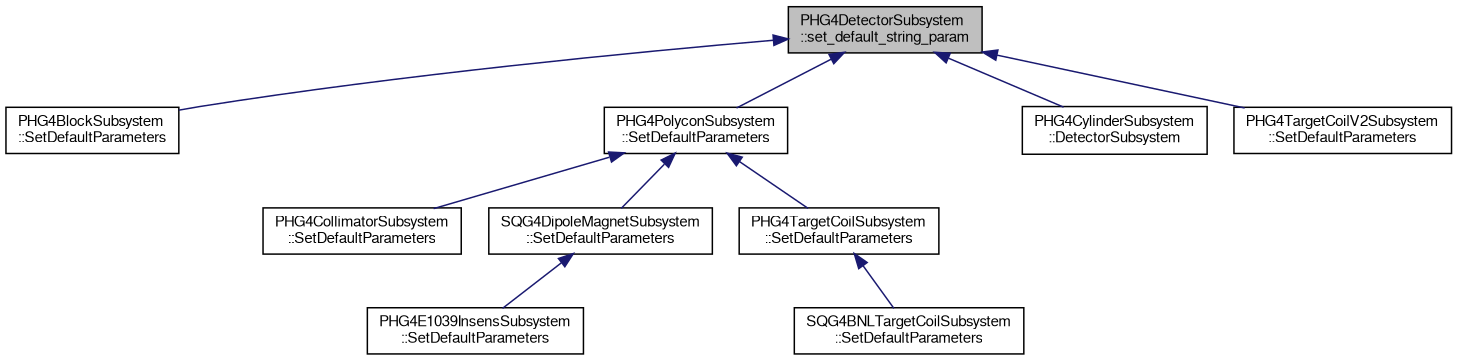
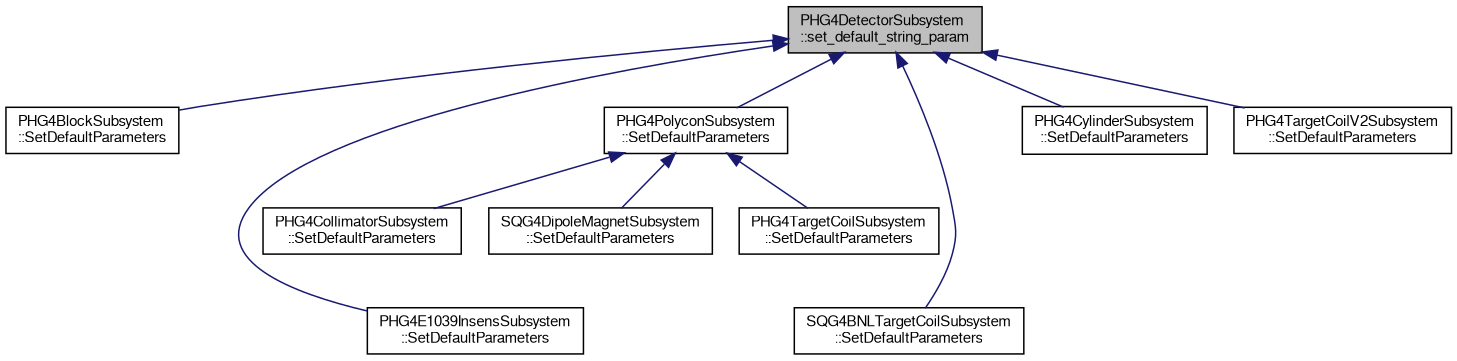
node "PHG4CylinderSubsystem ::DetectorSubsystem": label "PHG4CylinderSubsystem ::DetectorSubsystem" -> "PHG4CylinderSubsystem ::SetDefaultParameters"
edge "PHG4E1039InsensSubsystem ::SetDefaultParameters" -> "SQG4DipoleMagnetSubsystem ::SetDefaultParameters": now "PHG4E1039InsensSubsystem ::SetDefaultParameters" -> "PHG4DetectorSubsystem ::set_default_string_param"
edge "SQG4BNLTargetCoilSubsystem ::SetDefaultParameters" -> "PHG4TargetCoilSubsystem ::SetDefaultParameters": now "SQG4BNLTargetCoilSubsystem ::SetDefaultParameters" -> "PHG4DetectorSubsystem ::set_default_string_param"
